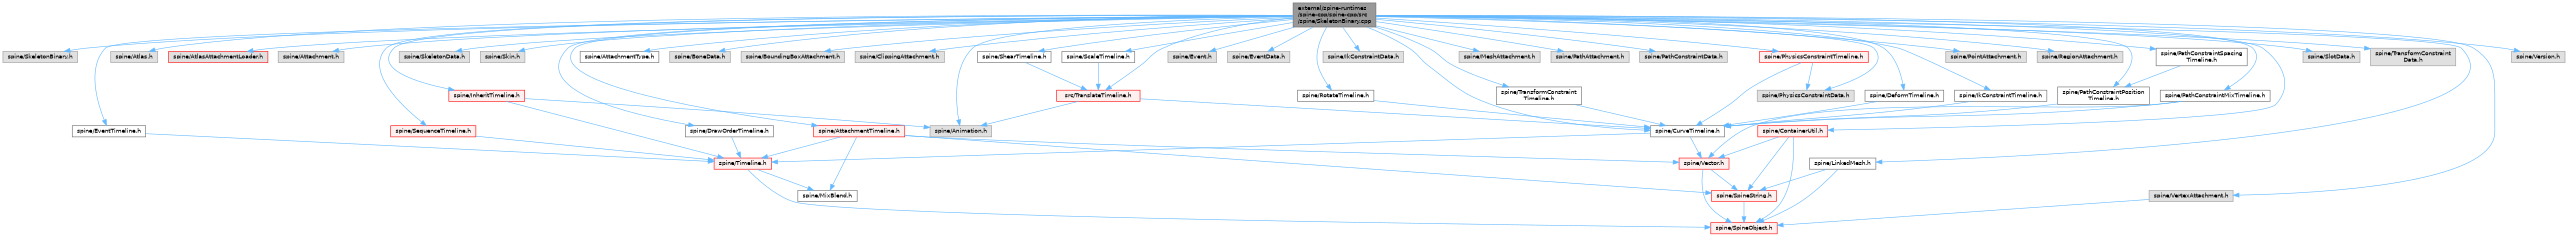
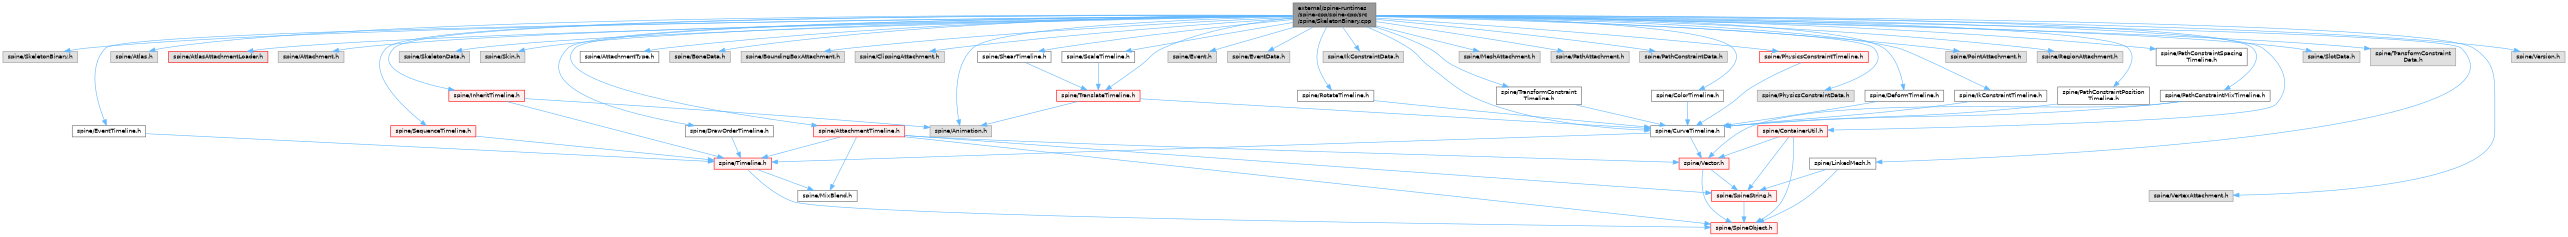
edge "spine/PhysicsConstraintTimeline.h" -> "spine/PhysicsConstraintData.h": removed
edge "spine/PathConstraintSpacing Timeline.h" -> "spine/PathConstraintPosition Timeline.h": removed
node "src/TranslateTimeline.h": label "src/TranslateTimeline.h" -> "spine/TranslateTimeline.h"
node "spine/ColorTimeline.h": added
edge "spine/VertexAttachment.h" -> "spine/SpineObject.h": now "spine/AttachmentTimeline.h" -> "spine/SpineObject.h"
